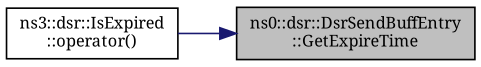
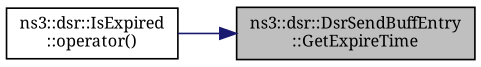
node "ns0::dsr::DsrSendBuffEntry ::GetExpireTime": label "ns0::dsr::DsrSendBuffEntry ::GetExpireTime" -> "ns3::dsr::DsrSendBuffEntry ::GetExpireTime"
